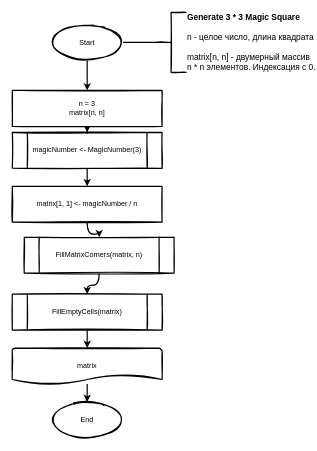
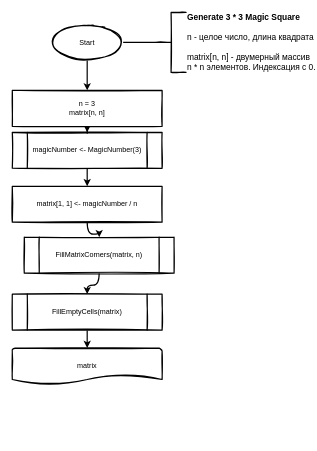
edge "matrix" -> "End": removed
node "End": removed
